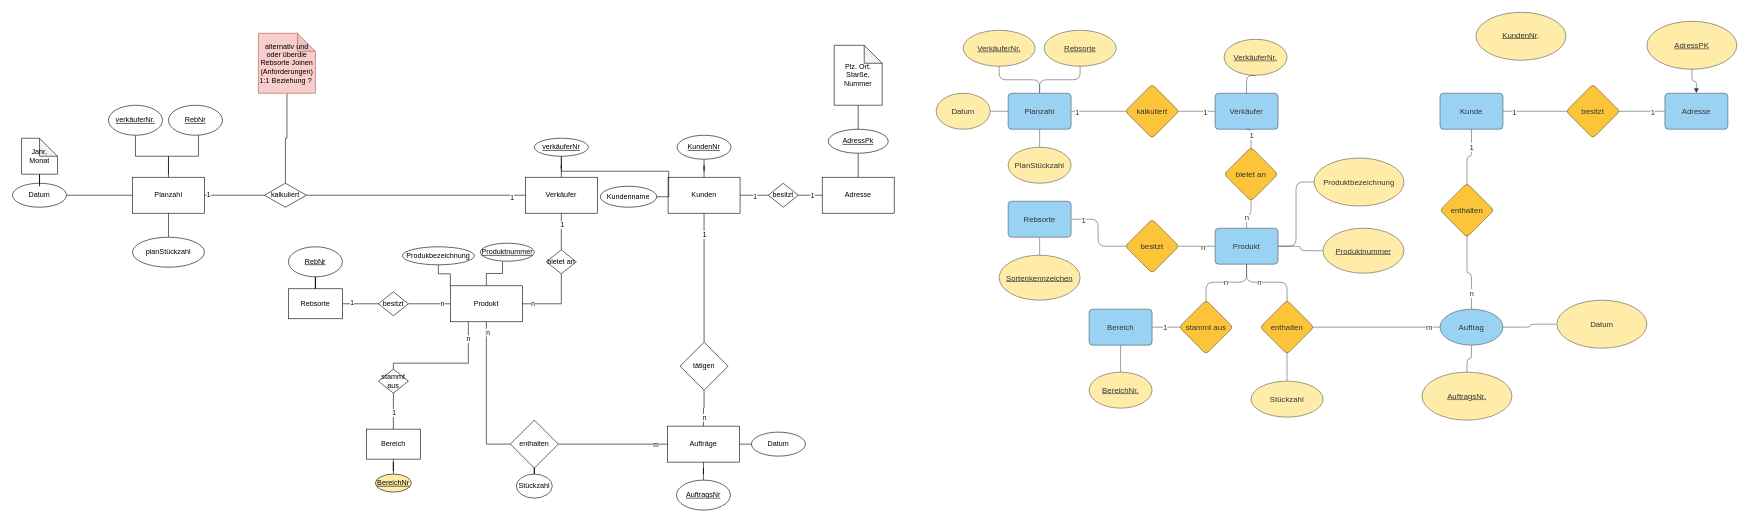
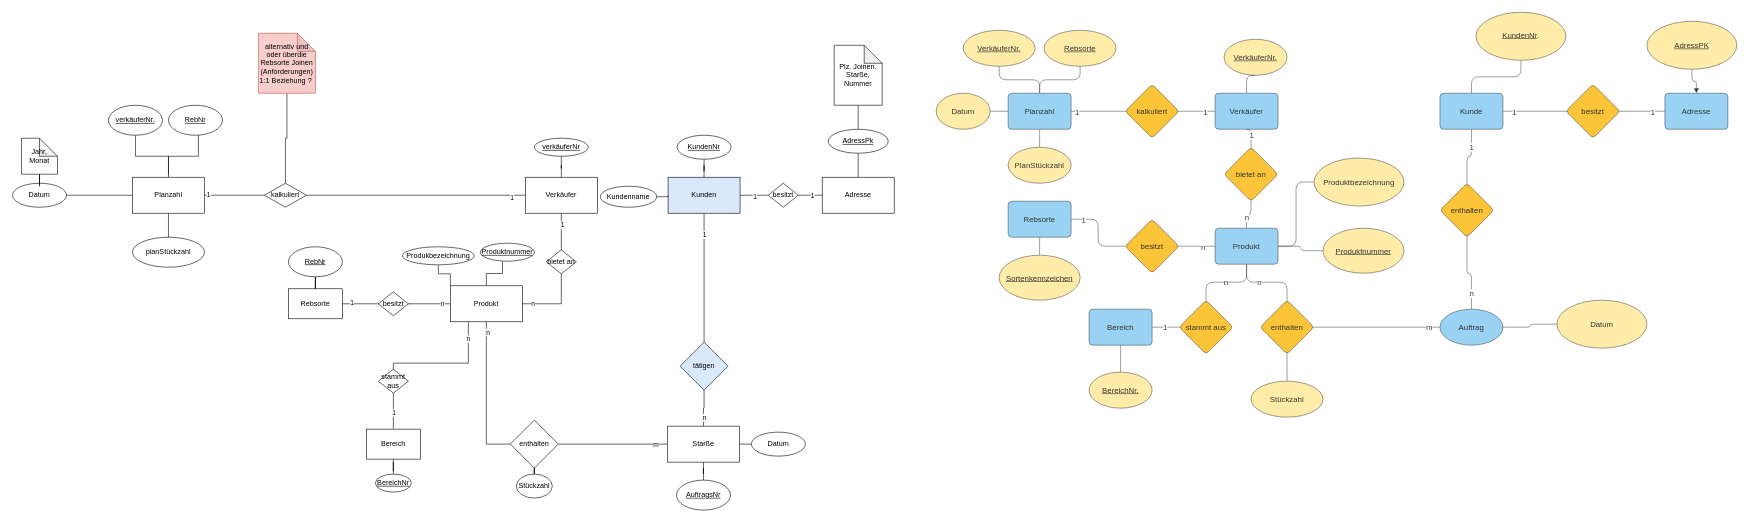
node "Plz. Ort. Starße, Nummer": label "Plz. Ort. Starße, Nummer" -> "Plz. Joinen. Starße, Nummer"
edge "KundenNr." -- "Kunde": added
edge "verkäuferNr" -- "Kundenname": now "Kunden" -- "Kundenname"
node "Kunden": fillcolor #ffffff -> #dae8fc
edge "Auftrag" -- "AuftragsNr.": removed
node "tätigen": fillcolor #ffffff -> #dae8fc
node "AuftragsNr.": removed
node "Aufträge": label "Aufträge" -> "Starße"
node "BereichNr": fillcolor #ffeca9 -> #ffffff
